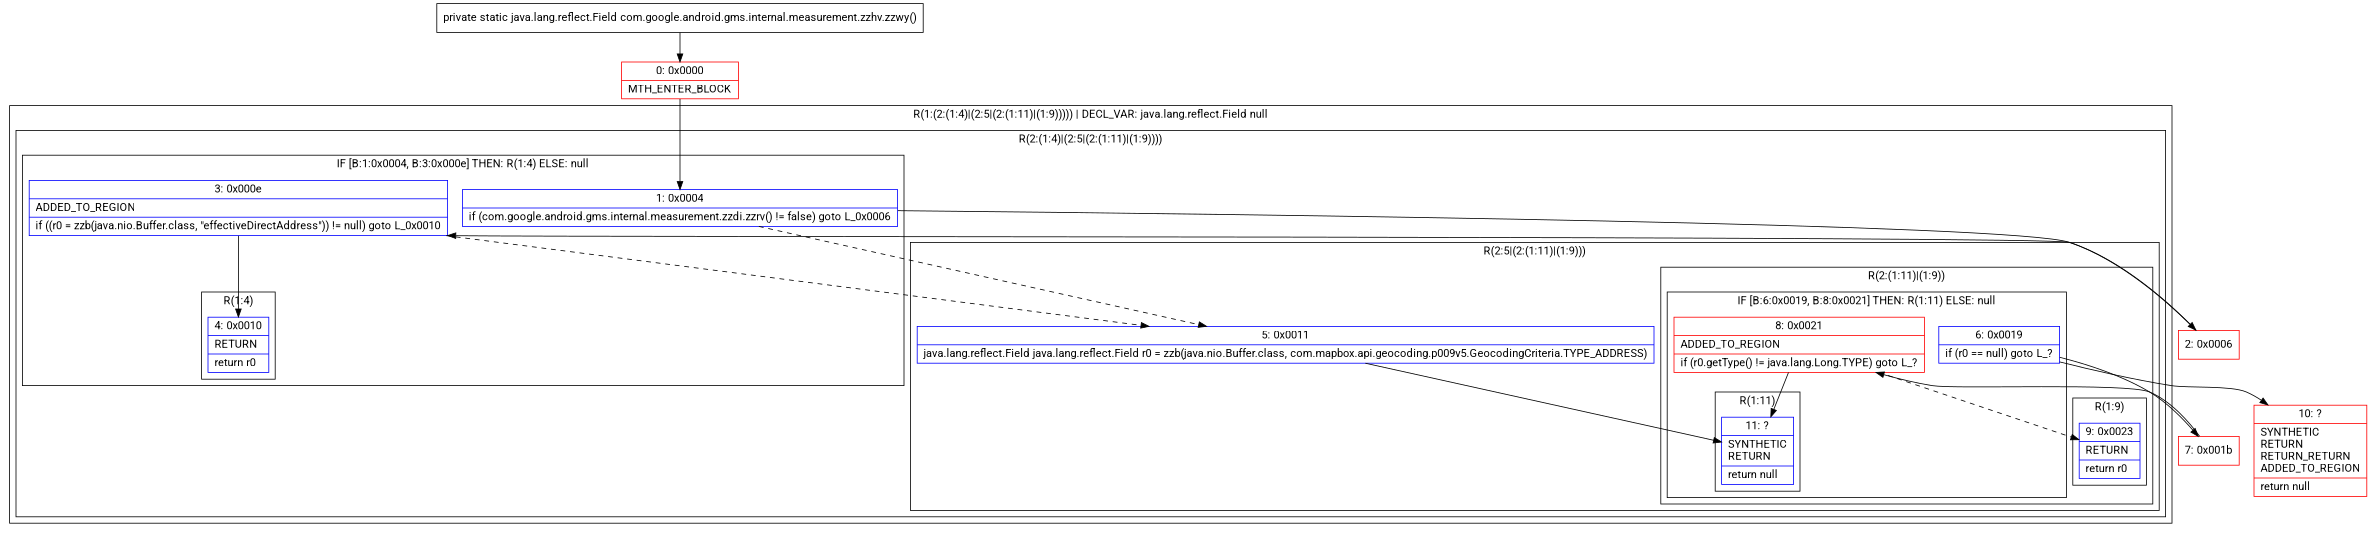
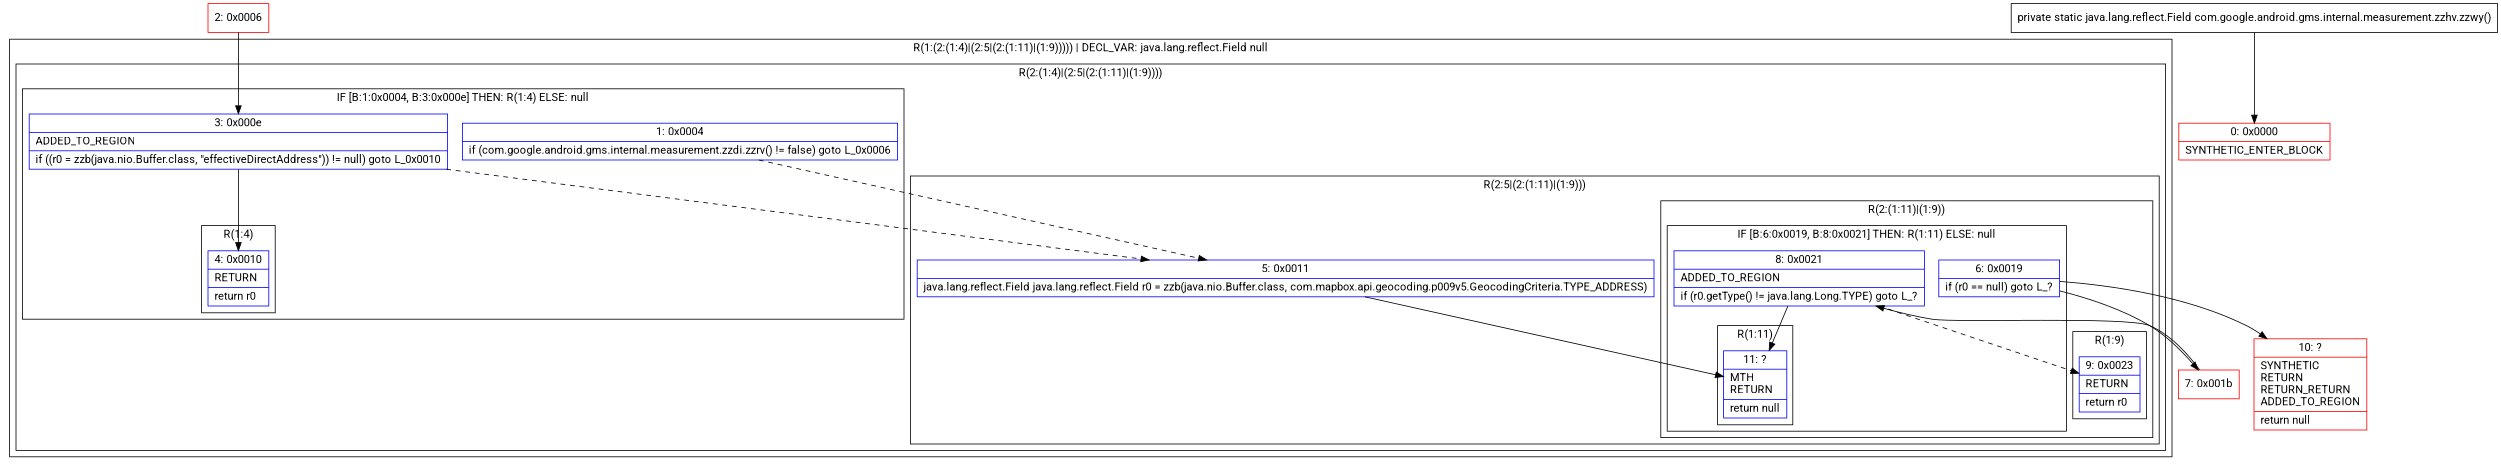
node "0: 0x0000": text "MTH_ENTER_BLOCK" -> "SYNTHETIC_ENTER_BLOCK"
edge "0: 0x0000" -> "1: 0x0004": removed
edge "1: 0x0004" -> "2: 0x0006": removed
node "8: 0x0021": color red -> blue
node "11: ?": text "SYNTHETIC" -> "MTH"
